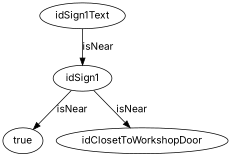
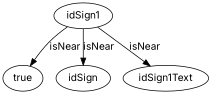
edge "idSign1Text" -> "idSign1": reversed
node "idClosetToWorkshopDoor": label "idClosetToWorkshopDoor" -> "idSign"
